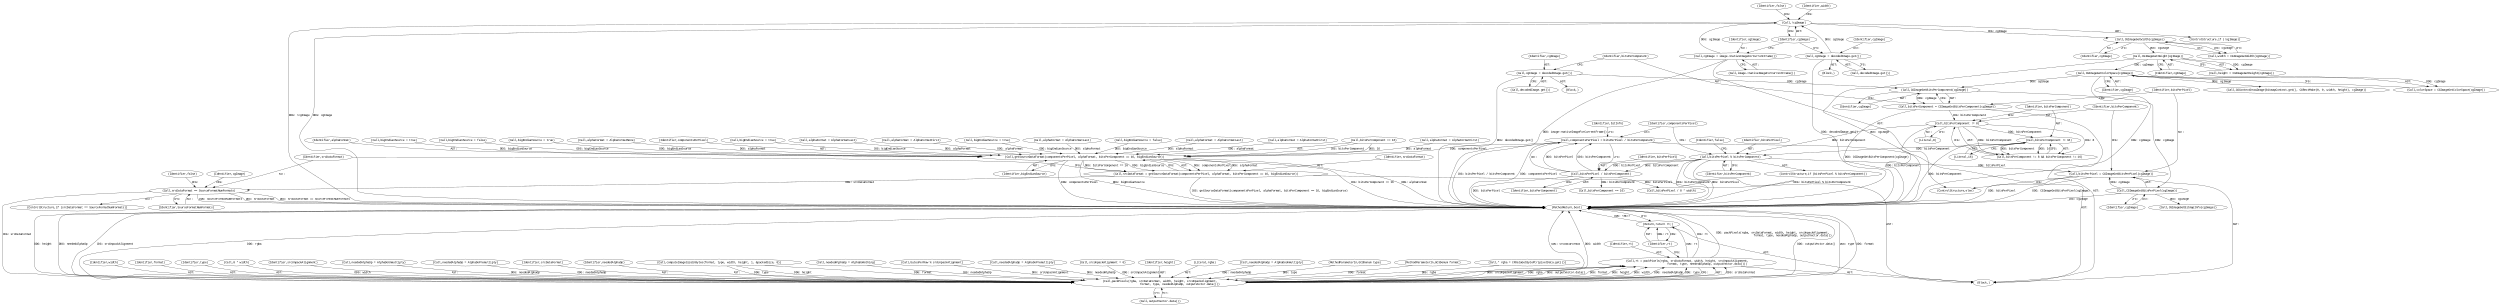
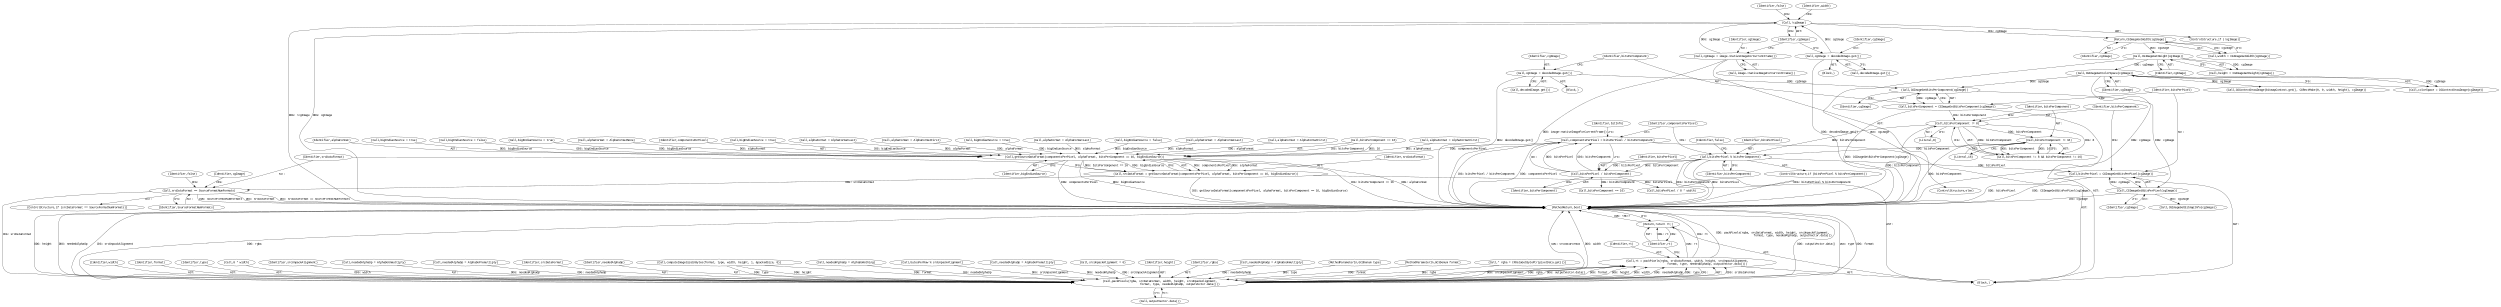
node "(Call,CGImageGetWidth(cgImage))": label "(Call,CGImageGetWidth(cgImage))" -> "(Return,CGImageGetWidth(cgImage))"
node "(Call,colorSpace = CGImageGetColorSpace(cgImage))": label "(Call,colorSpace = CGImageGetColorSpace(cgImage))" -> "(Call,colorSpace = CGContextDrawImage(cgImage))"
edge "(Call,bitsPerPixel = CGImageGetBitsPerPixel(cgImage))" -> "(ControlStructure,else)": now "(Call,bitsPerPixel = CGImageGetBitsPerPixel(cgImage))" -> "(Call,CGImageGetBitsPerPixel(cgImage))"
edge "(Call,bitsPerPixel / bitsPerComponent)" -> "(MethodReturn,bool)": removed, label "DDG: bitsPerPixel"
node "(Literal,rgba)": label "(Literal,rgba)" -> "(Identifier,rgba)"
